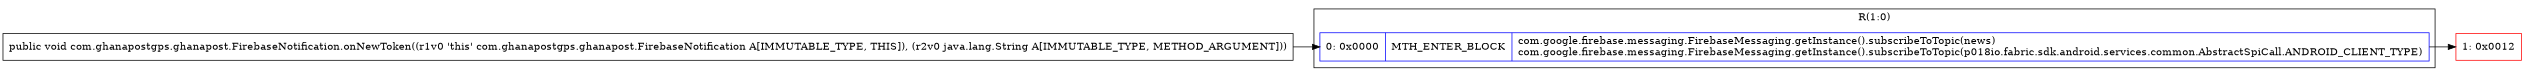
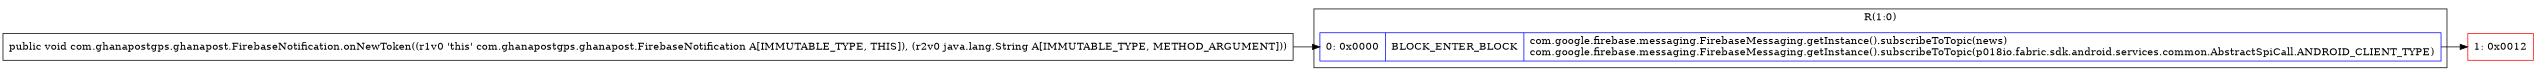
node "0: 0x0000": text "MTH_ENTER_BLOCK" -> "BLOCK_ENTER_BLOCK"
